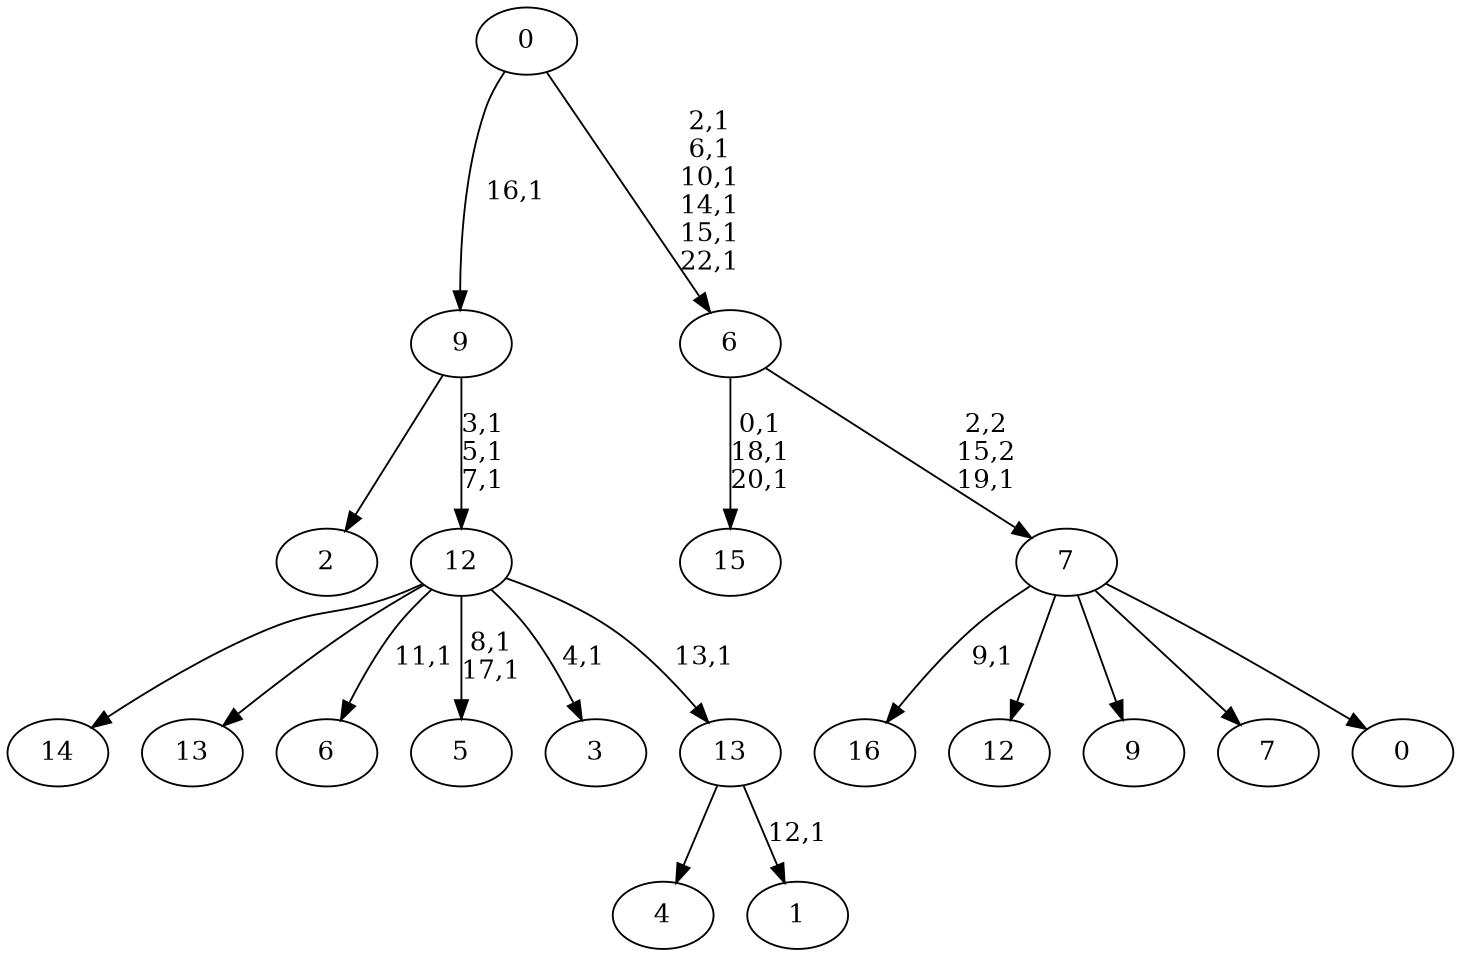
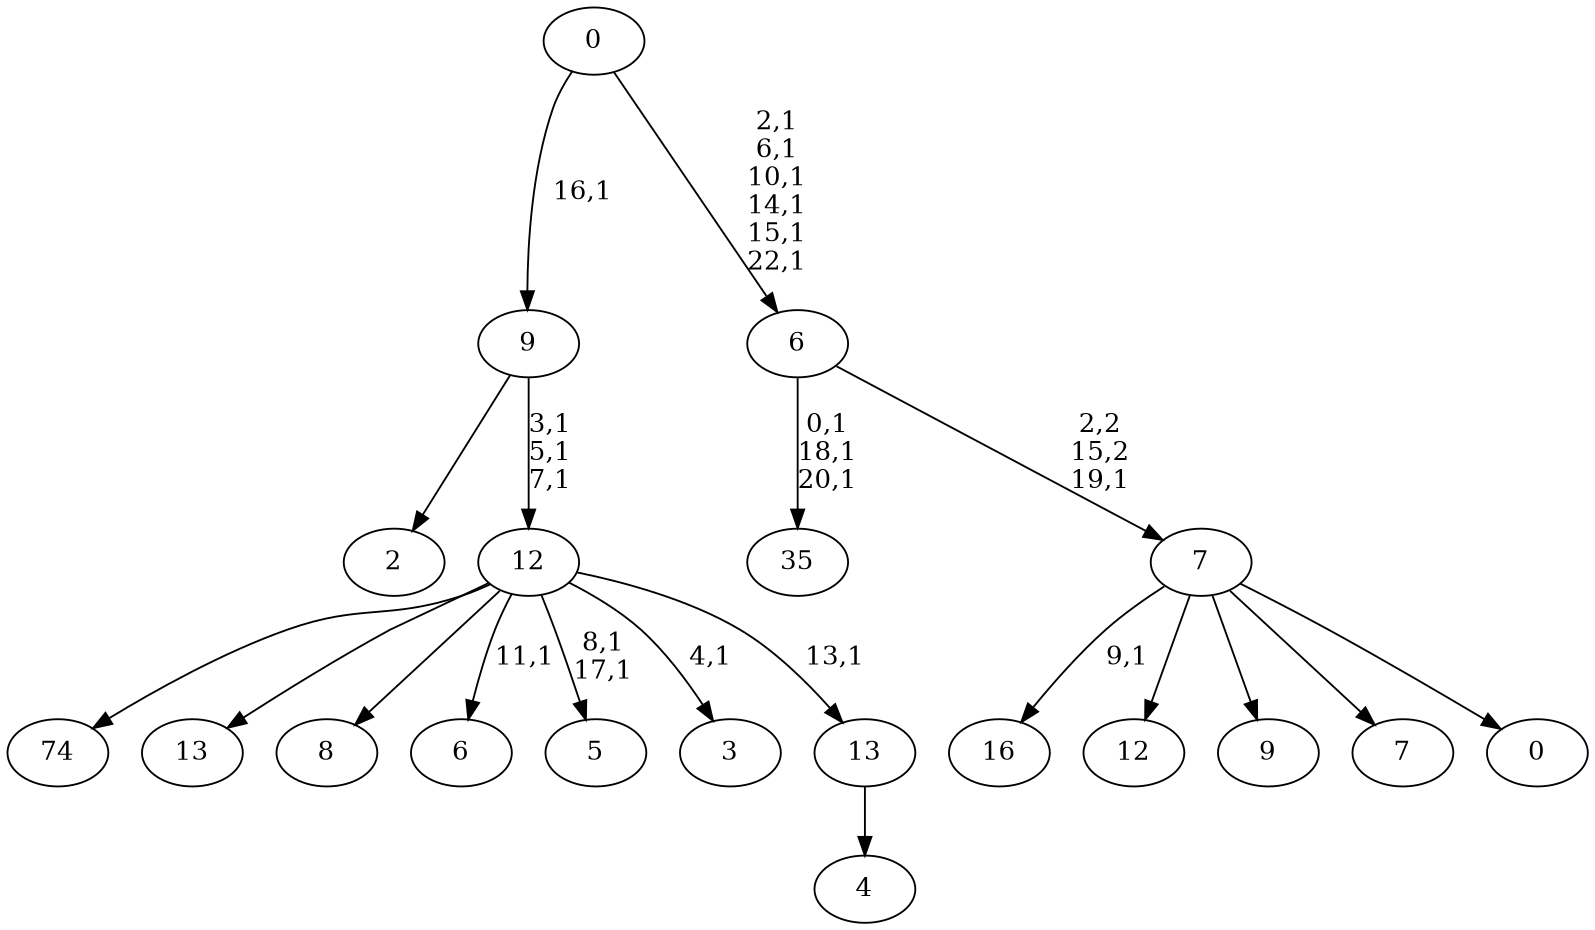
node "15": label "15" -> "35"
node "14": label "14" -> "74"
node "8": added
node "1": removed
